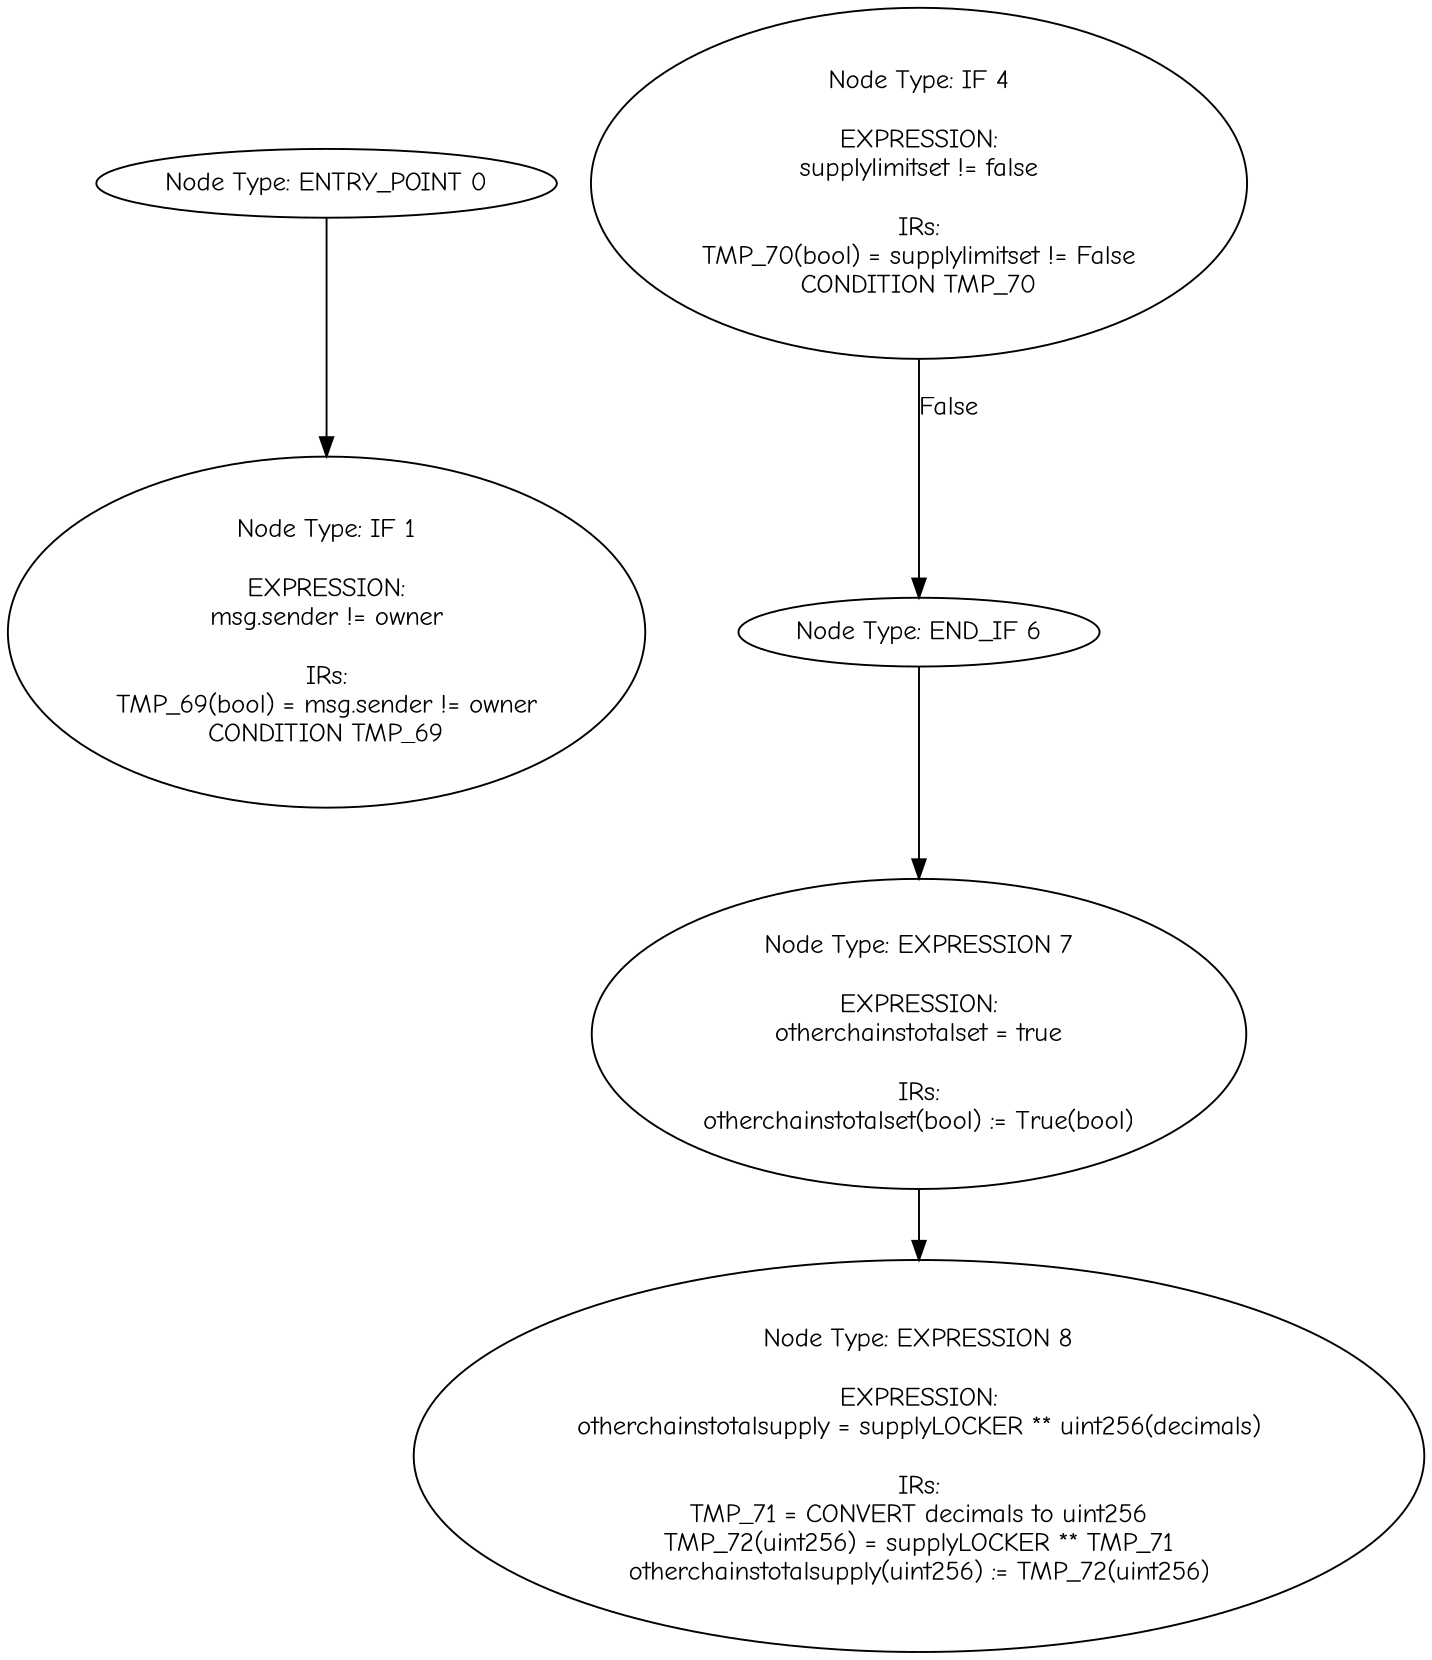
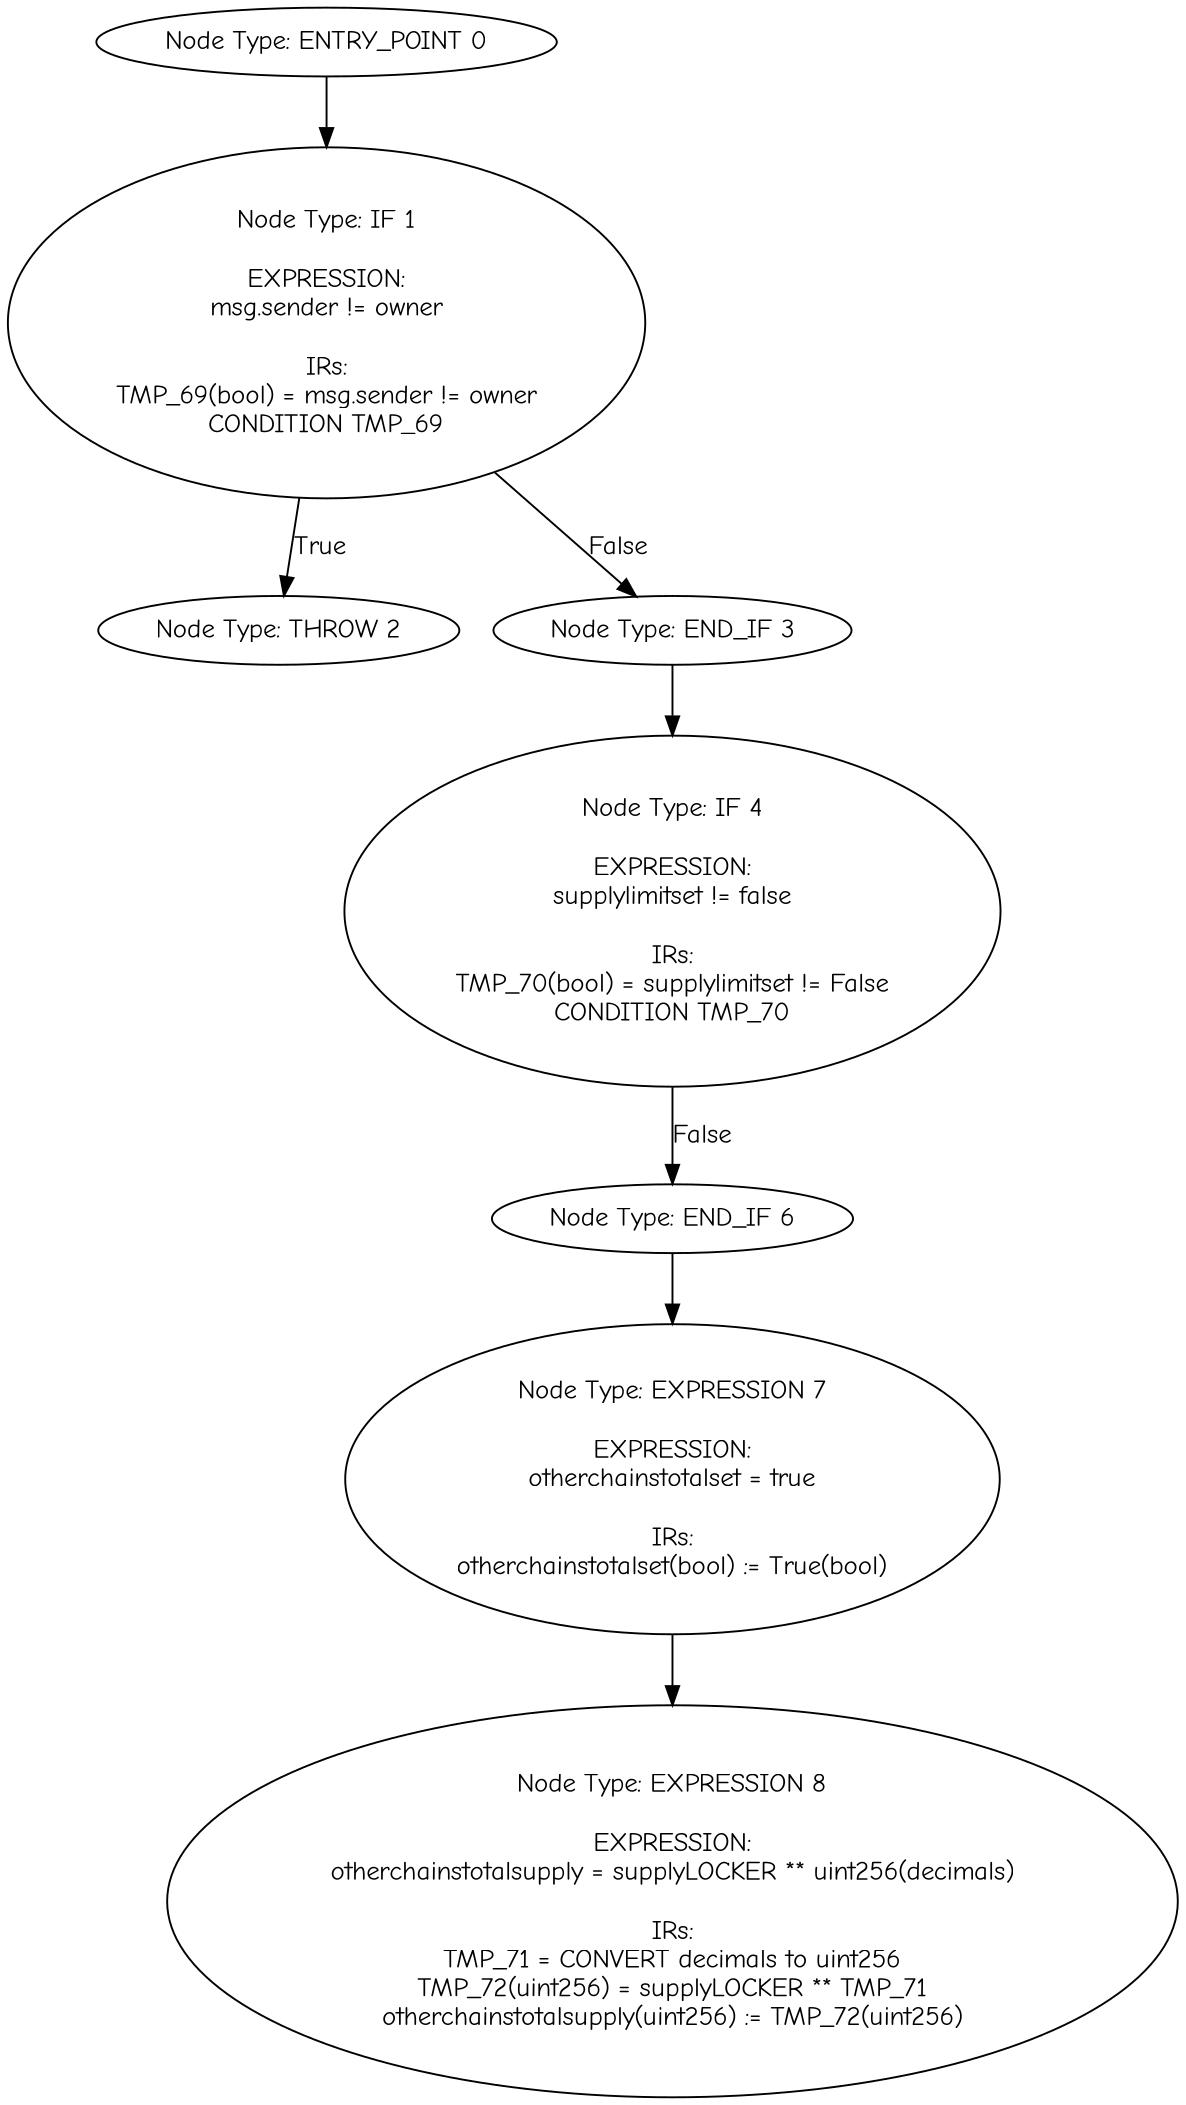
node "Node Type: THROW 2": added
node "Node Type: END_IF 3": added
